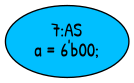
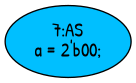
node "7:AS a = 6'b00;": label "7:AS a = 6'b00;" -> "7:AS a = 2'b00;"
